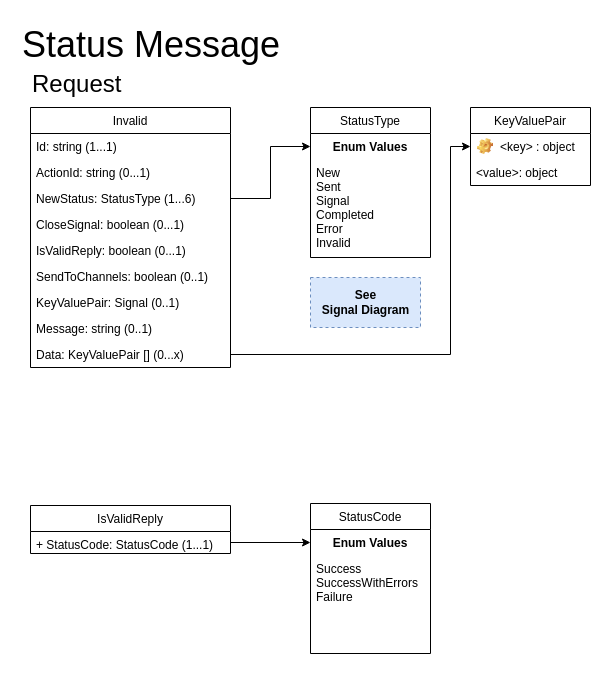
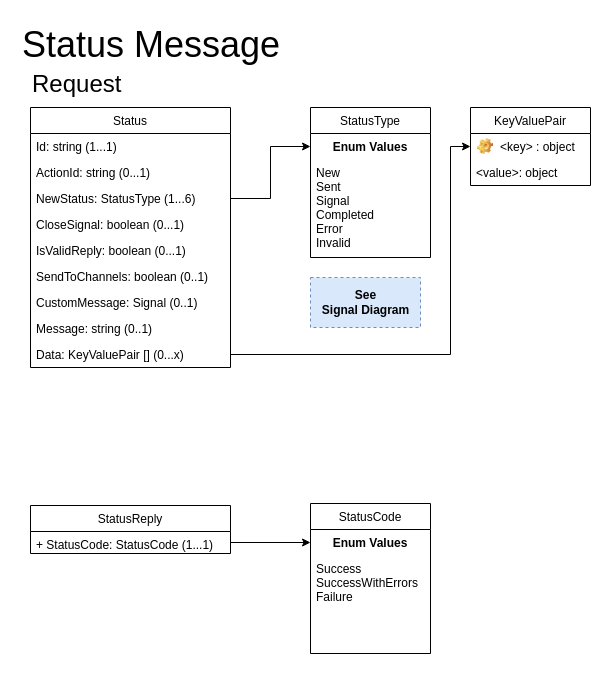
node "Invalid": label "Invalid" -> "Status"
node "KeyValuePair: Signal (0..1)": label "KeyValuePair: Signal (0..1)" -> "CustomMessage: Signal (0..1)"
node "IsValidReply": label "IsValidReply" -> "StatusReply"
